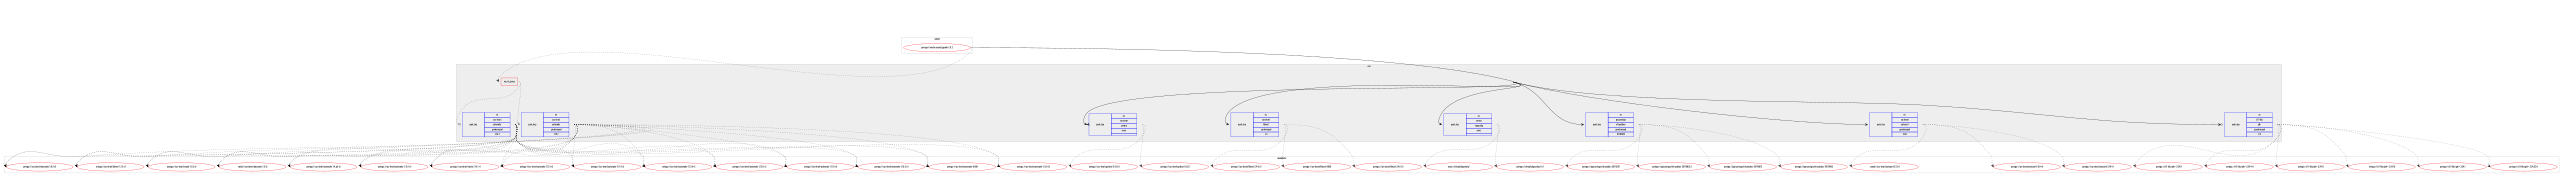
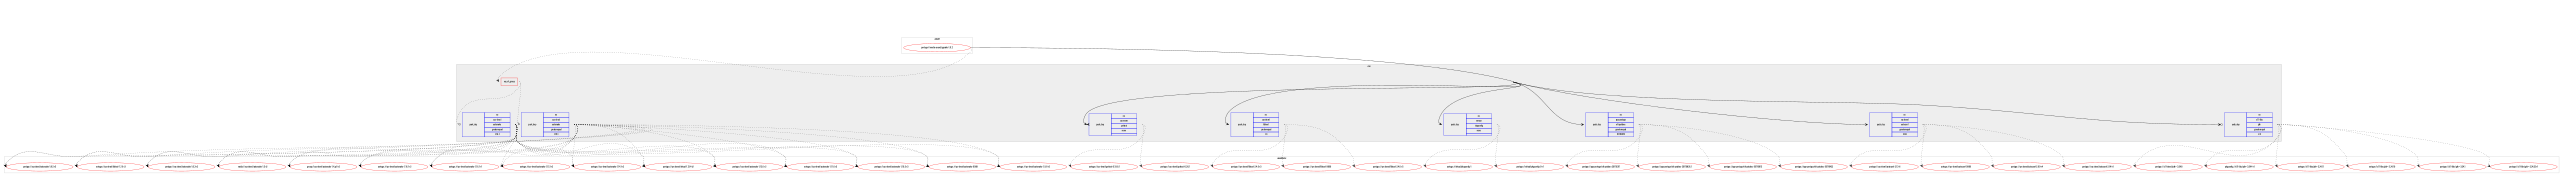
node "portage://sys-devel/sound-1.6.3-r2": label "portage://sys-devel/sound-1.6.3-r2" -> "portage://sys-devel/automake-1.6.3-r2"
node "portage://sys-devel/automake-1.4_p6-r2": label "portage://sys-devel/automake-1.4_p6-r2" -> "group://sys-devel/automake-1.4_p6-r2"
node "portage://sys-devel/media-1.16.1-r1": label "portage://sys-devel/media-1.16.1-r1" -> "portage://sys-devel/automake-1.16.1-r1"
node "portage://sys-devel/automake-1.13.4-r2": label "portage://sys-devel/automake-1.13.4-r2" -> "portage://sys-devel/virtual-1.13.4-r2"
node "none://virtual/pkgconfig-1": label "none://virtual/pkgconfig-1" -> "portage://virtual/pkgconfig-1"
node "sound://sys-devel/autoconf-2.13-r1": label "sound://sys-devel/autoconf-2.13-r1" -> "portage://sys-devel/autoconf-2.13-r1"
node "portage://sys-devel/autoconf-9999": added
node "portage://x11-libs/gtk+-3.24.8": label "portage://x11-libs/gtk+-3.24.8" -> "portage://x11-devel/gtk+-3.24.8"
node "portage://x11-libs/gtk+-3.24.4-r1": label "portage://x11-libs/gtk+-3.24.4-r1" -> "pkgconfig://x11-libs/gtk+-3.24.4-r1"
